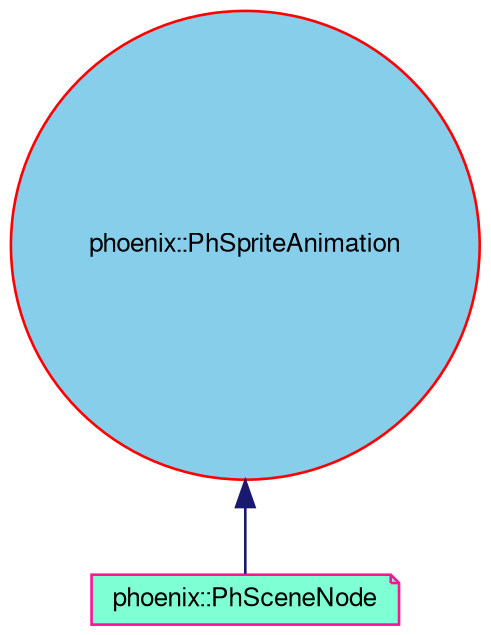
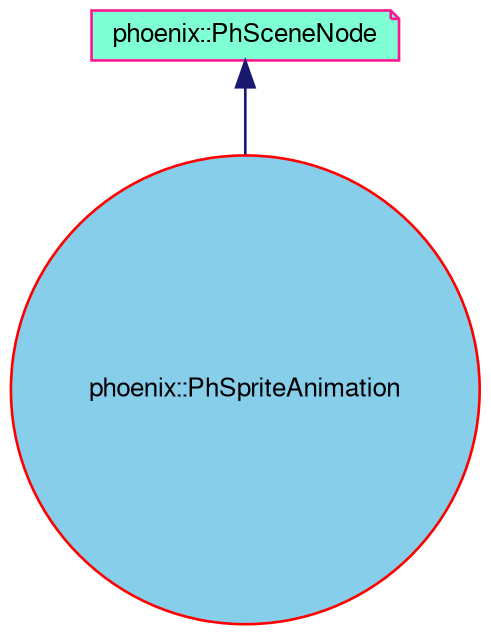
edge "phoenix::PhSceneNode" -> "phoenix::PhSpriteAnimation": reversed
